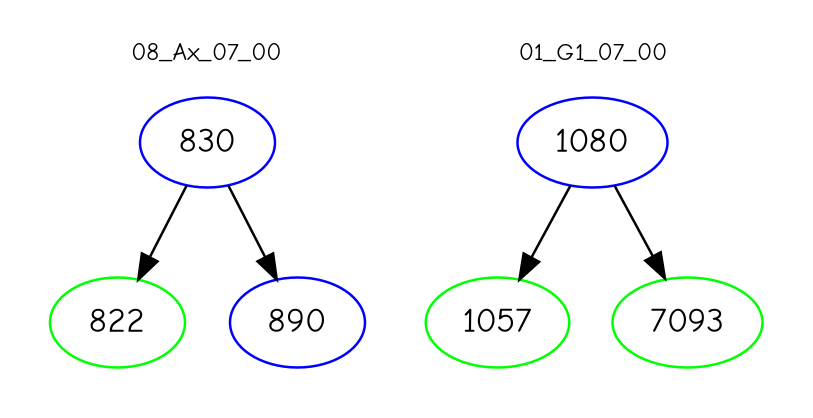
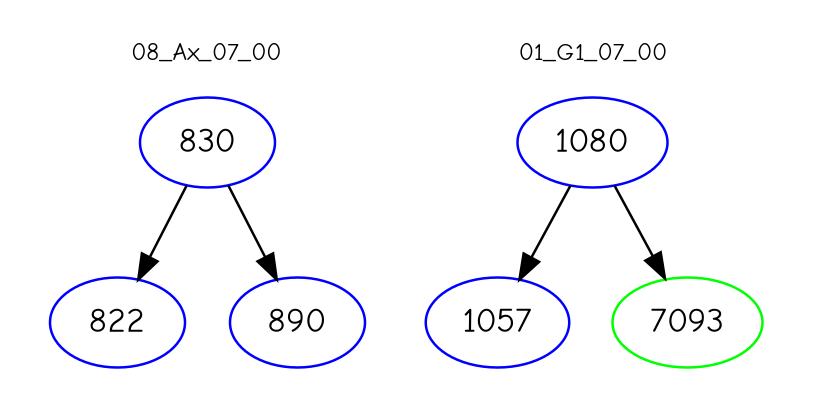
node "822": color green -> blue
node "1057": color green -> blue
